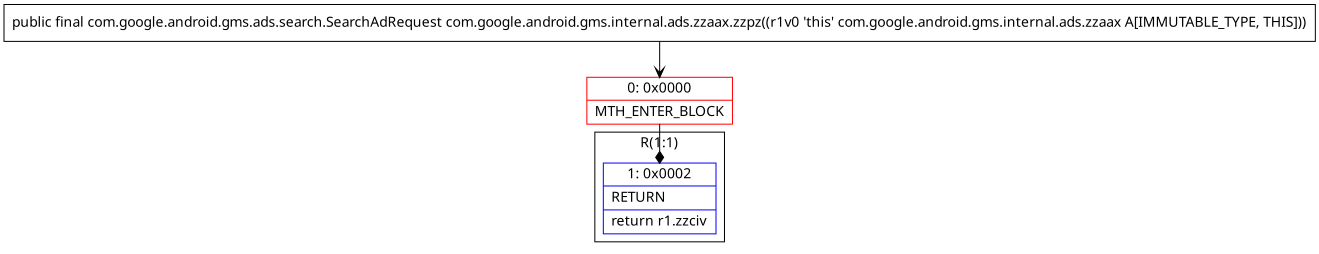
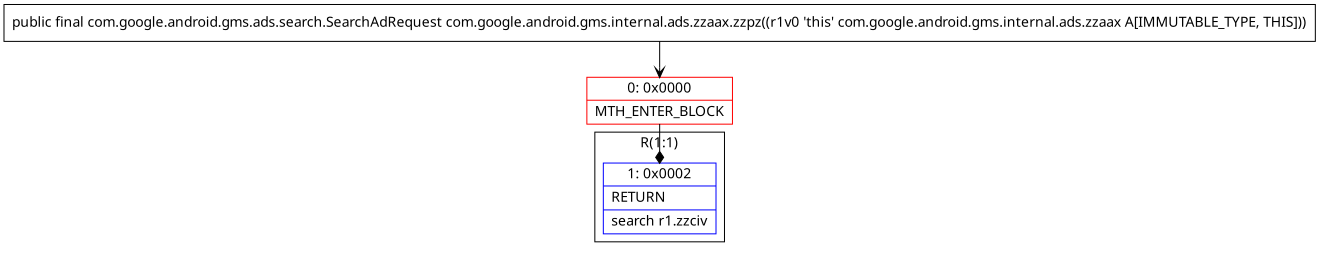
node "1: 0x0002": text "return r1.zzciv" -> "search r1.zzciv"
